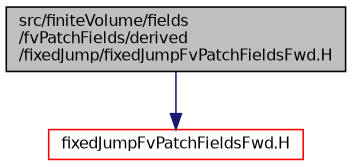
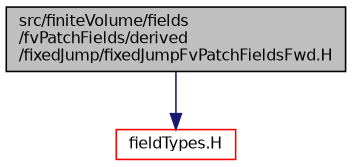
node "fixedJumpFvPatchFieldsFwd.H": label "fixedJumpFvPatchFieldsFwd.H" -> "fieldTypes.H"
